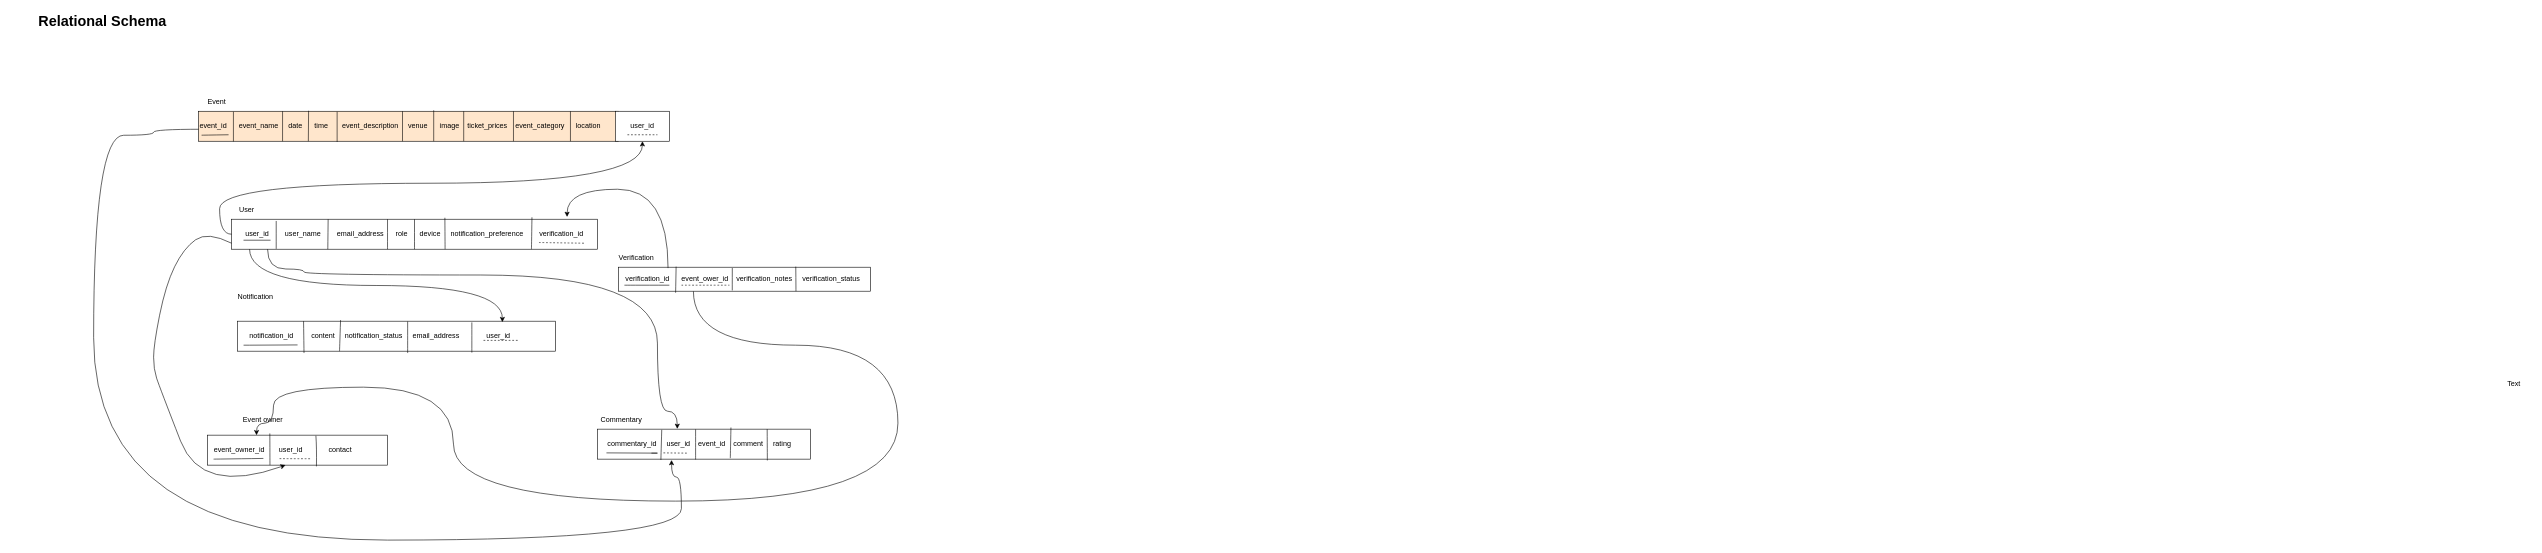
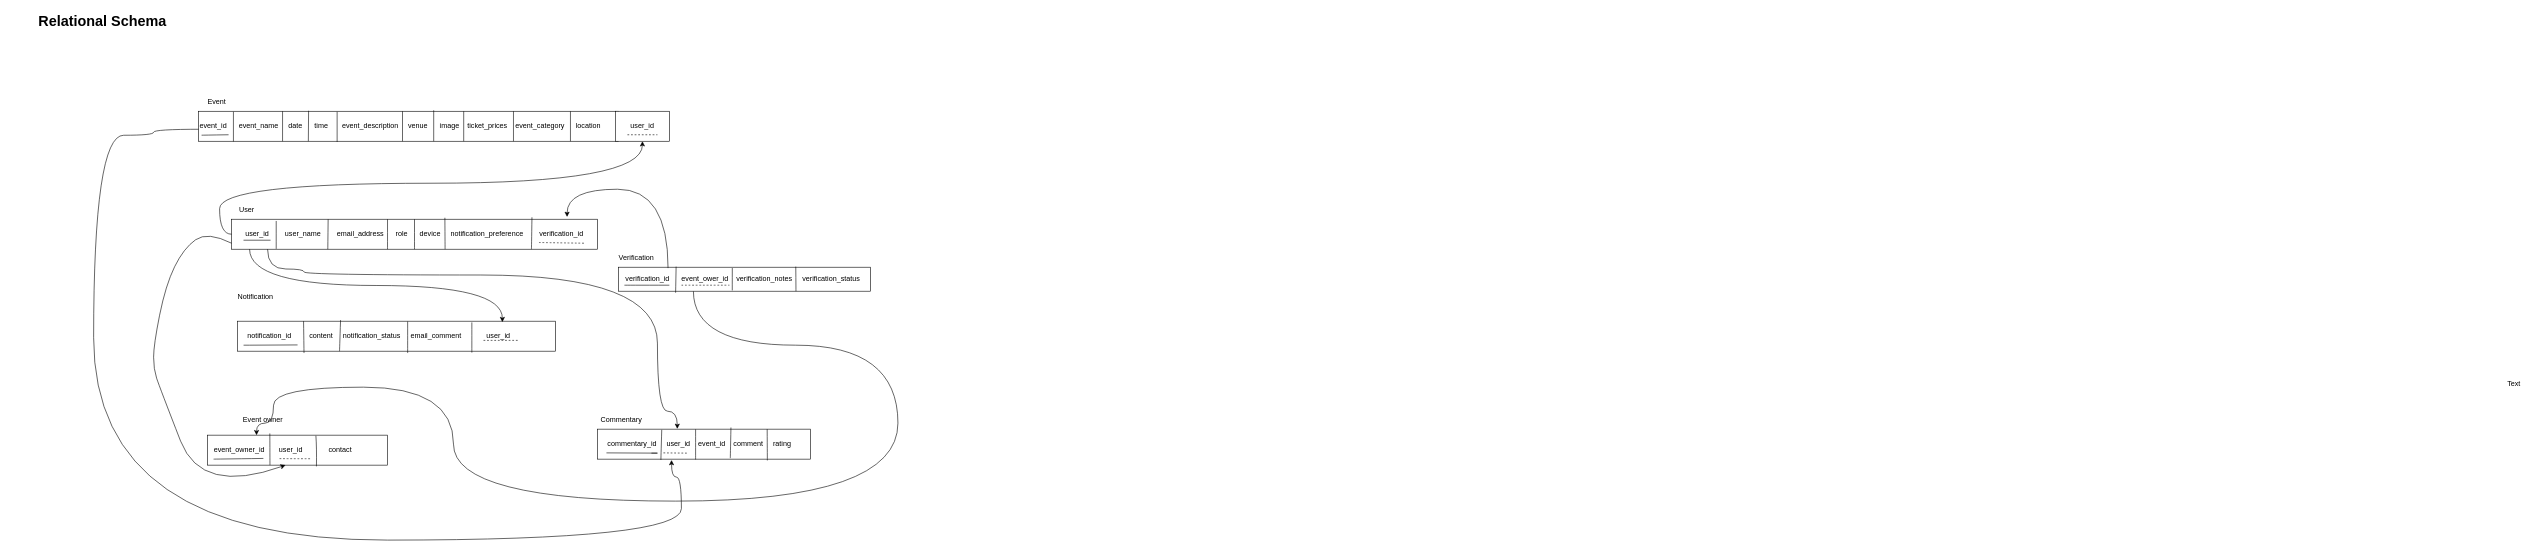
node "event_id event_name date time event_description": fillcolor #ffe6cc -> #ffffff
node "notification_id content notification_status email_address": label "notification_id content notification_status email_address" -> "notification_id content notification_status email_comment"
